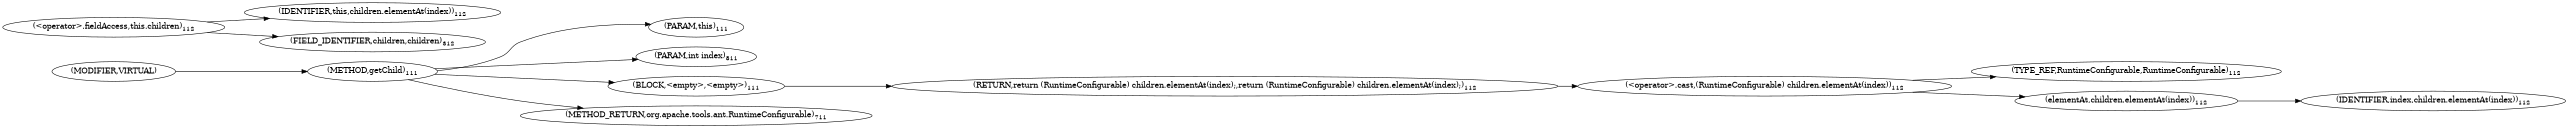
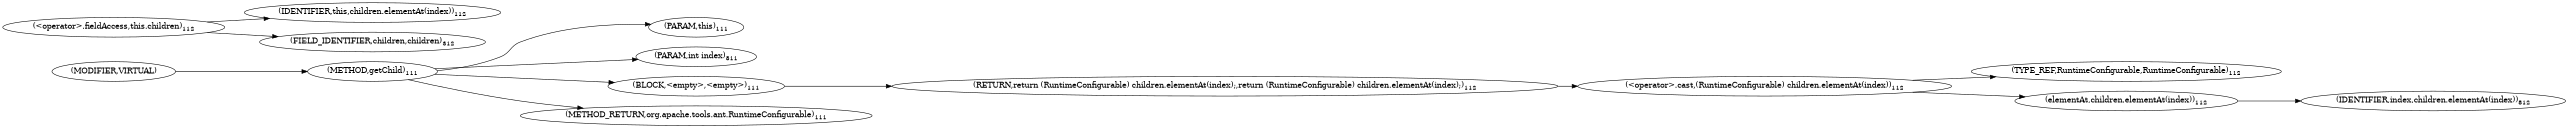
node "(IDENTIFIER,index,children.elementAt(index))": text "112" -> "812"
node "(METHOD_RETURN,org.apache.tools.ant.RuntimeConfigurable)": text "711" -> "111"
